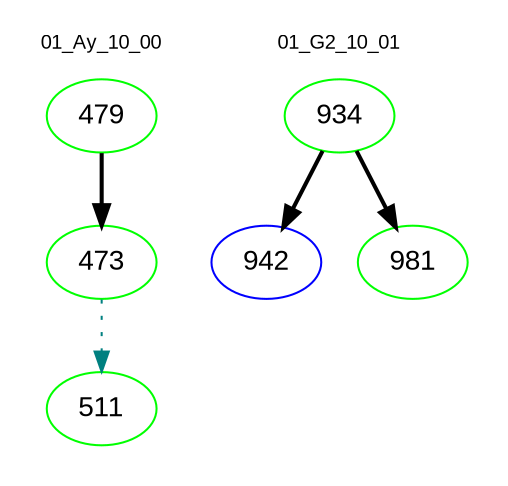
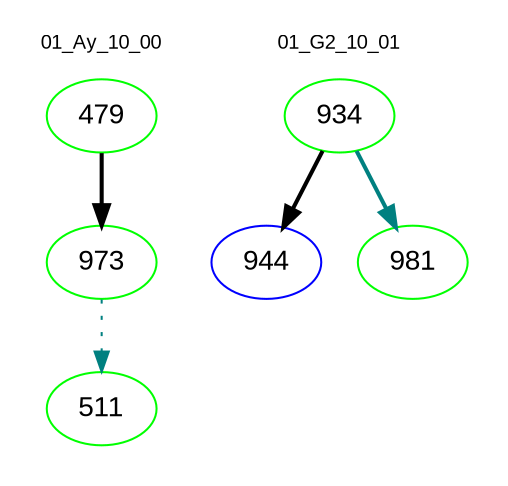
edge "934" -> "981": color black -> teal
node "473": label "473" -> "973"
node "942": label "942" -> "944"
